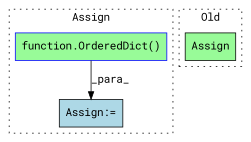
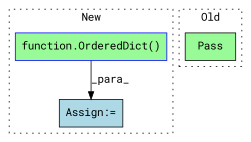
cluster "Assign": label "Assign" -> "New"
node "Assign": label "Assign" -> "Pass"
